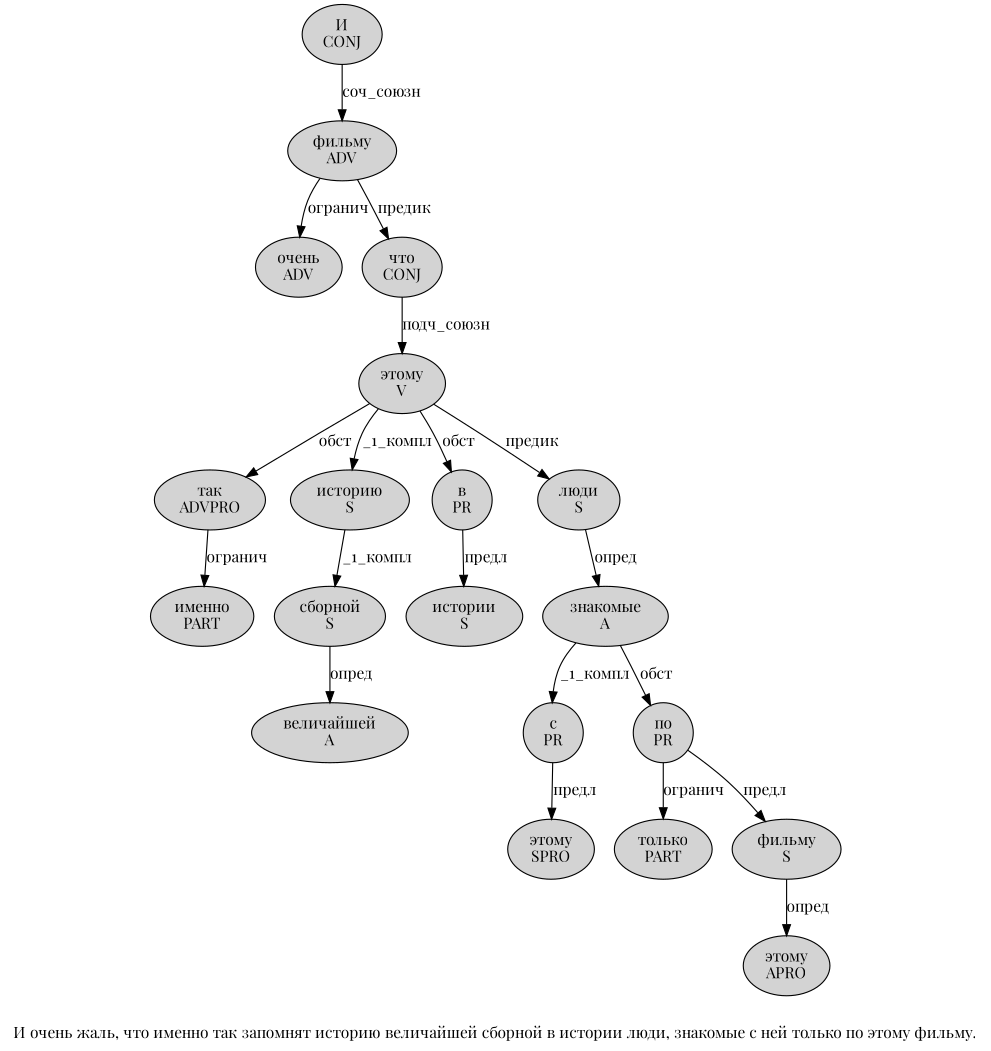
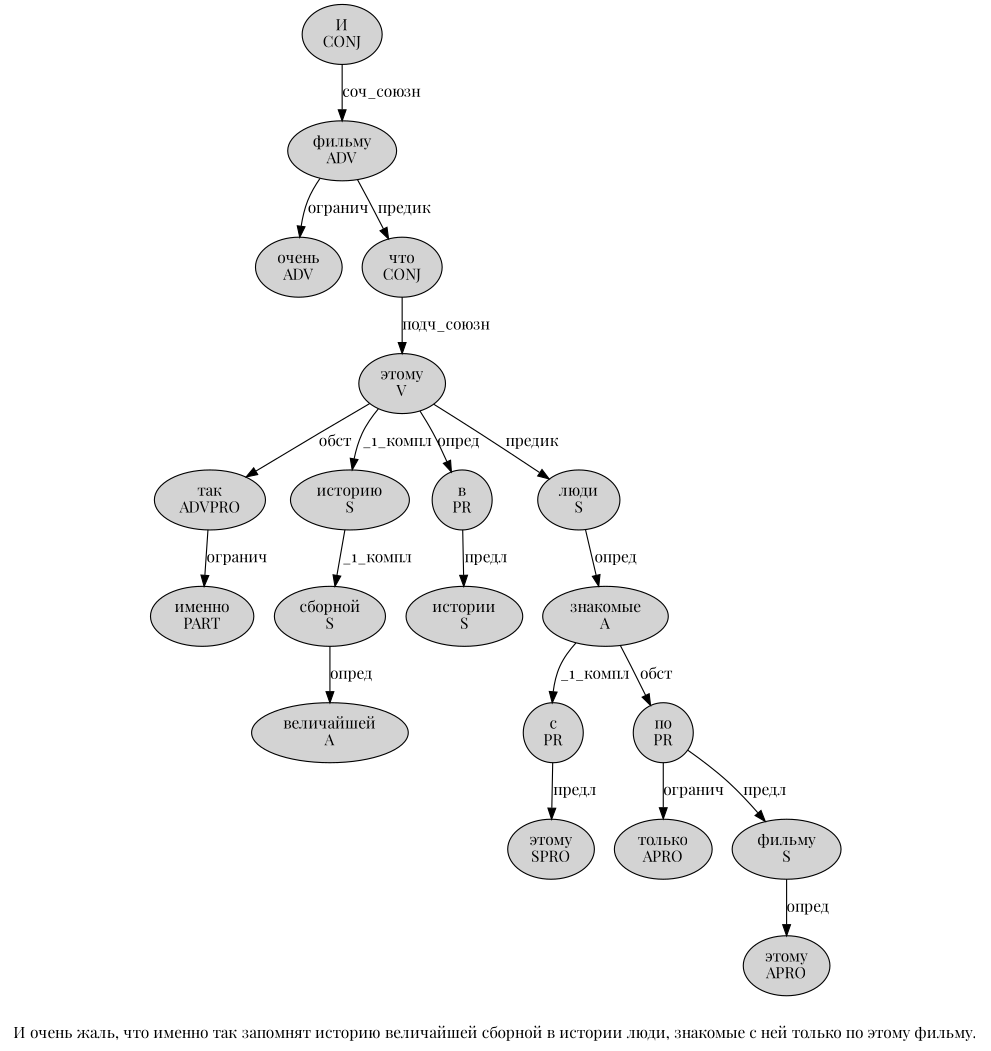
edge "этому V" -> "в PR": label "обст" -> "опред"
node "только PART": label "только PART" -> "только APRO"
